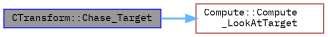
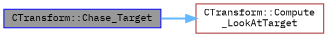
node "Compute::Compute _LookAtTarget": label "Compute::Compute _LookAtTarget" -> "CTransform::Compute _LookAtTarget"
